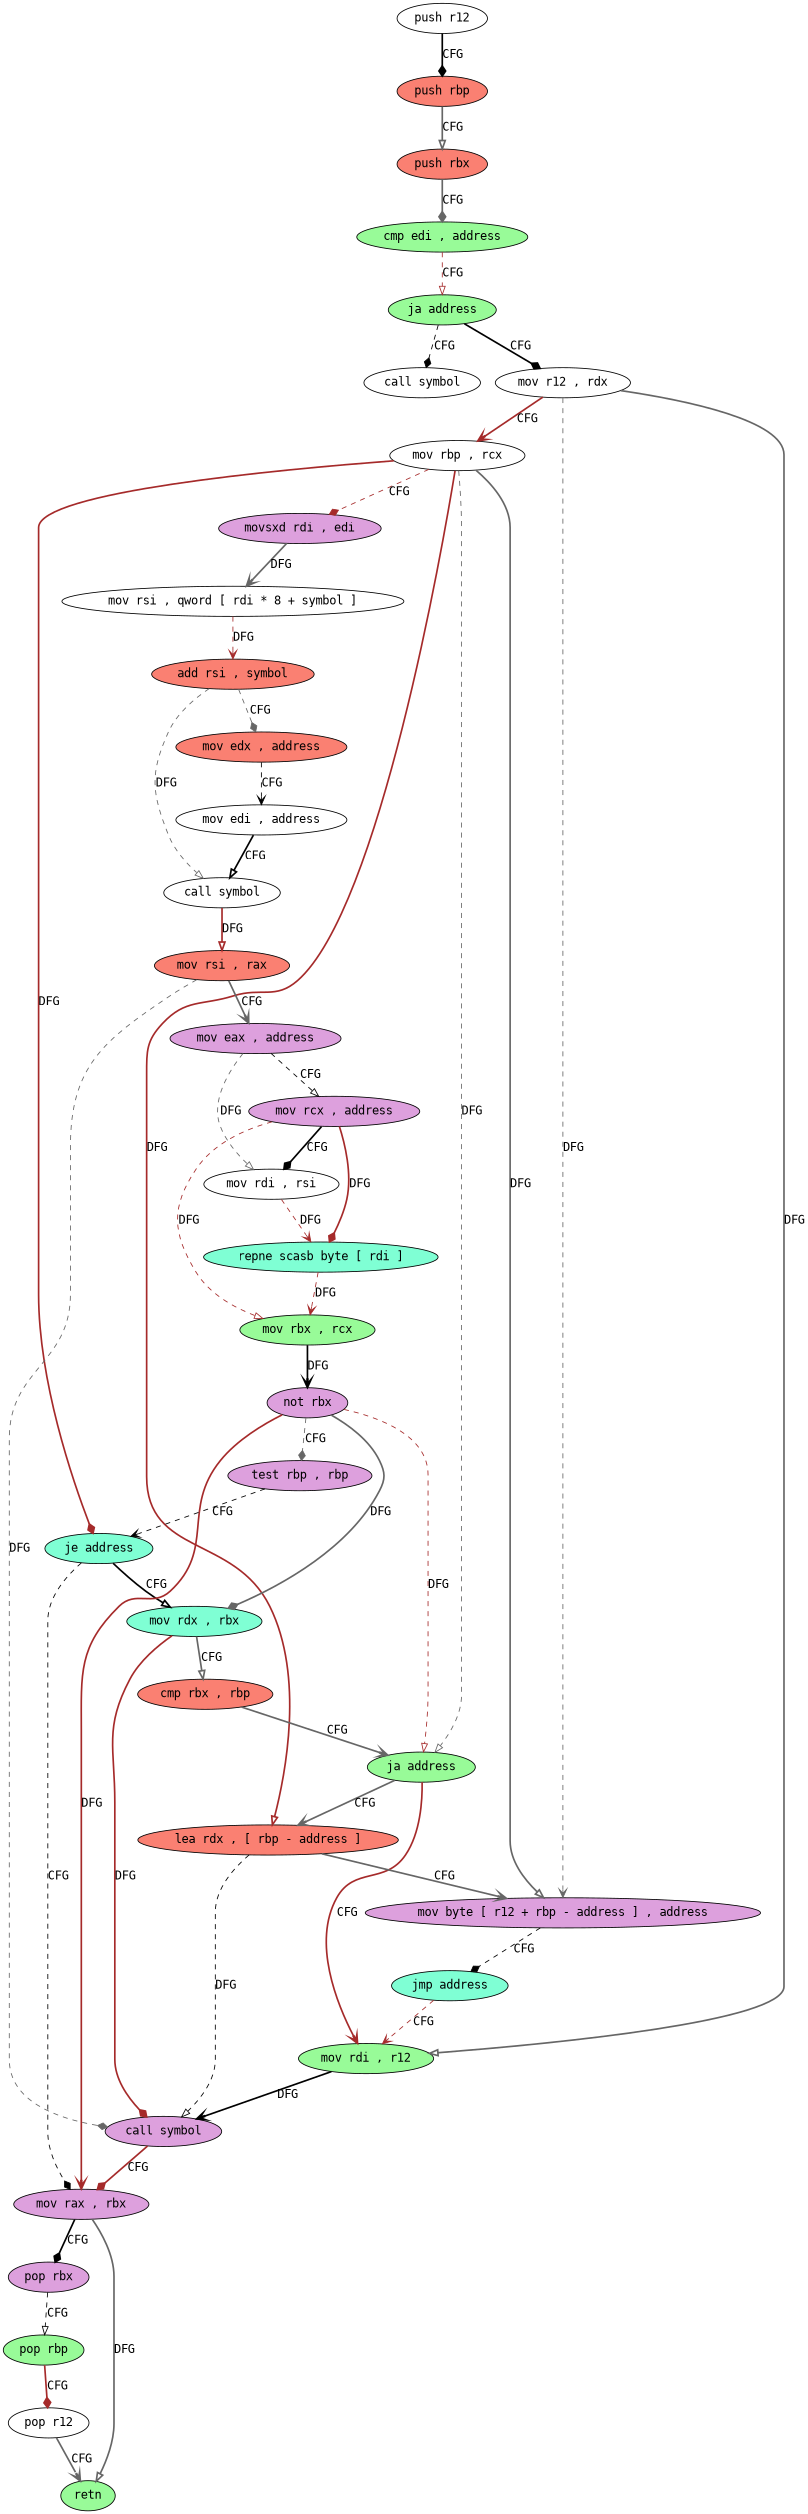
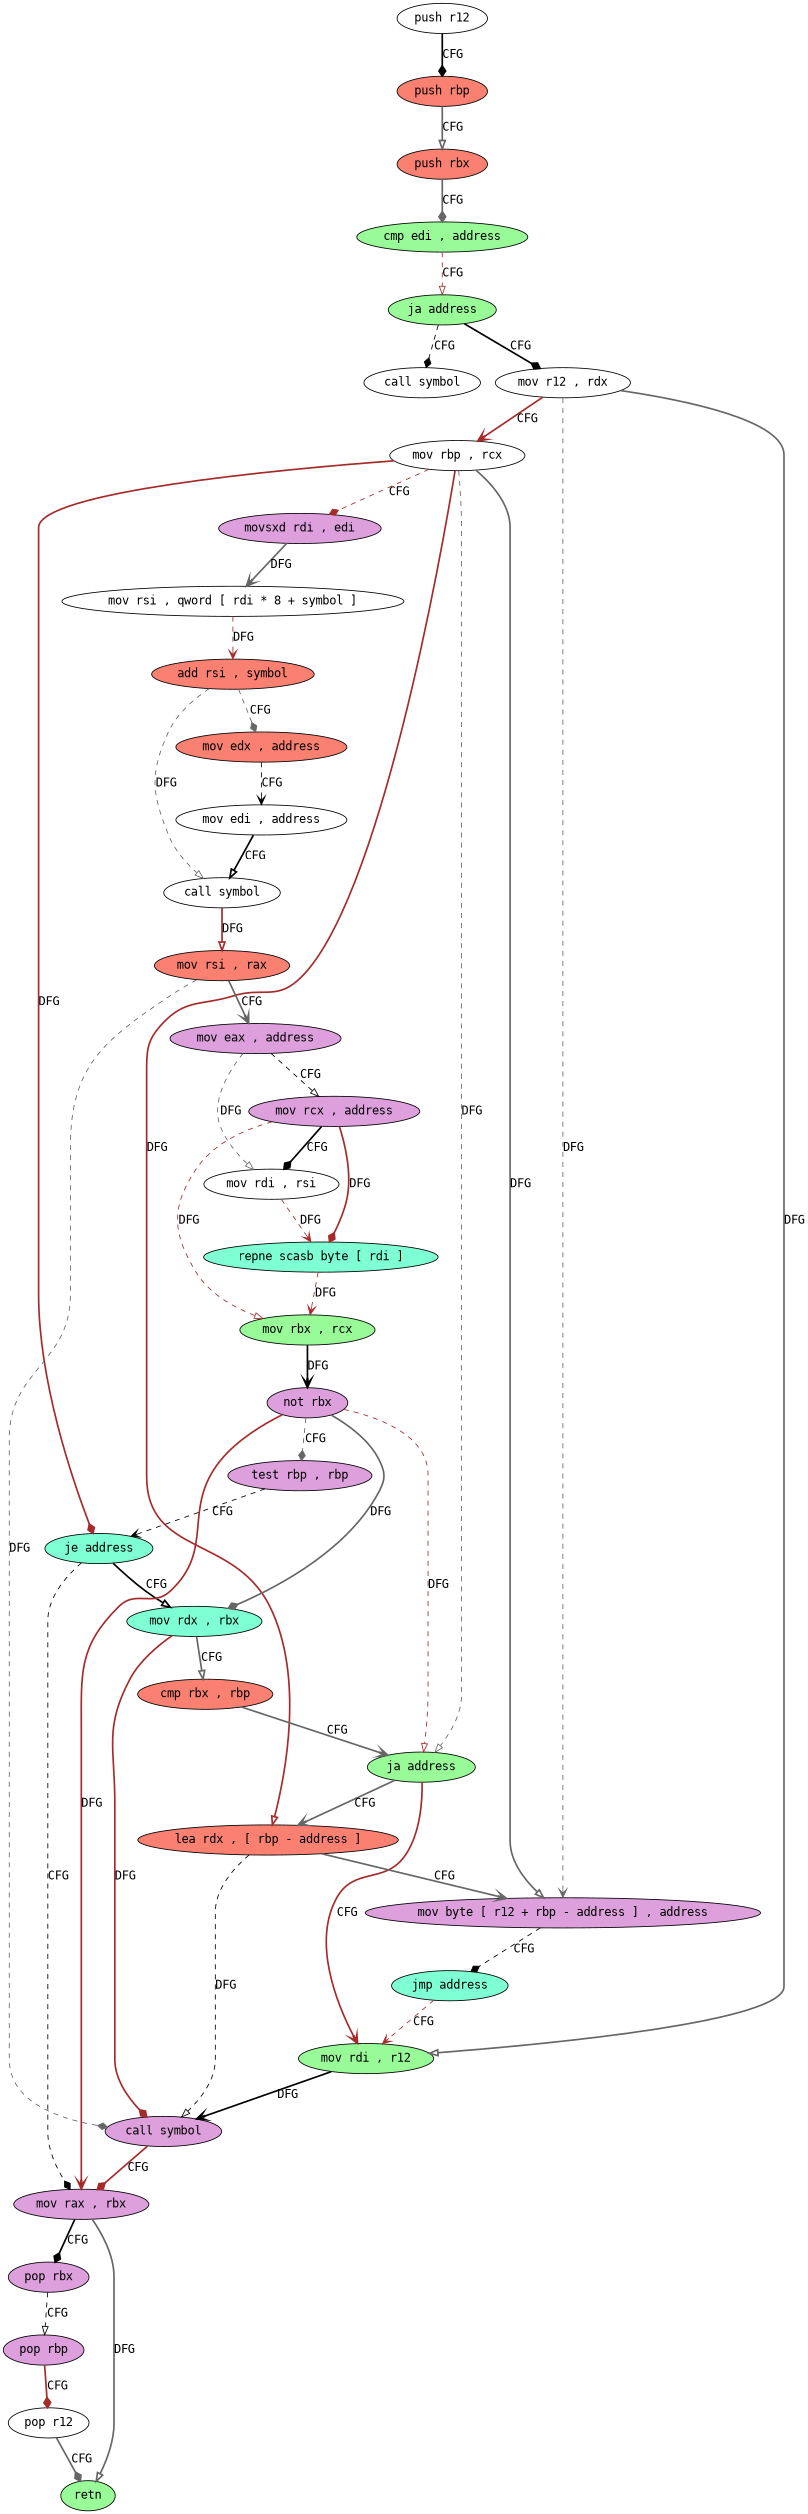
node "pop rbp": fillcolor palegreen -> plum
edge "pop r12" -> "retn": arrowhead vee -> diamond
